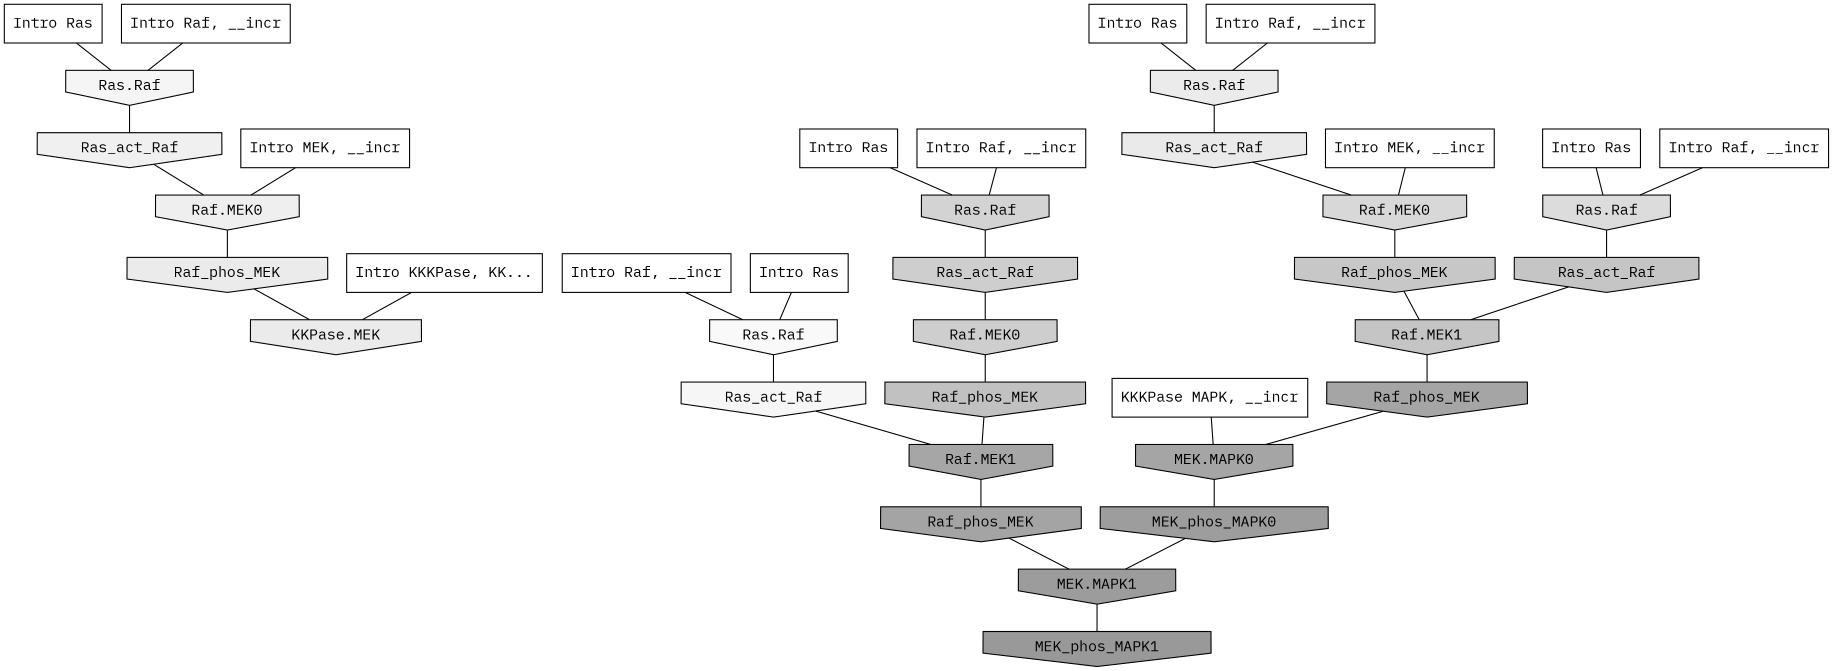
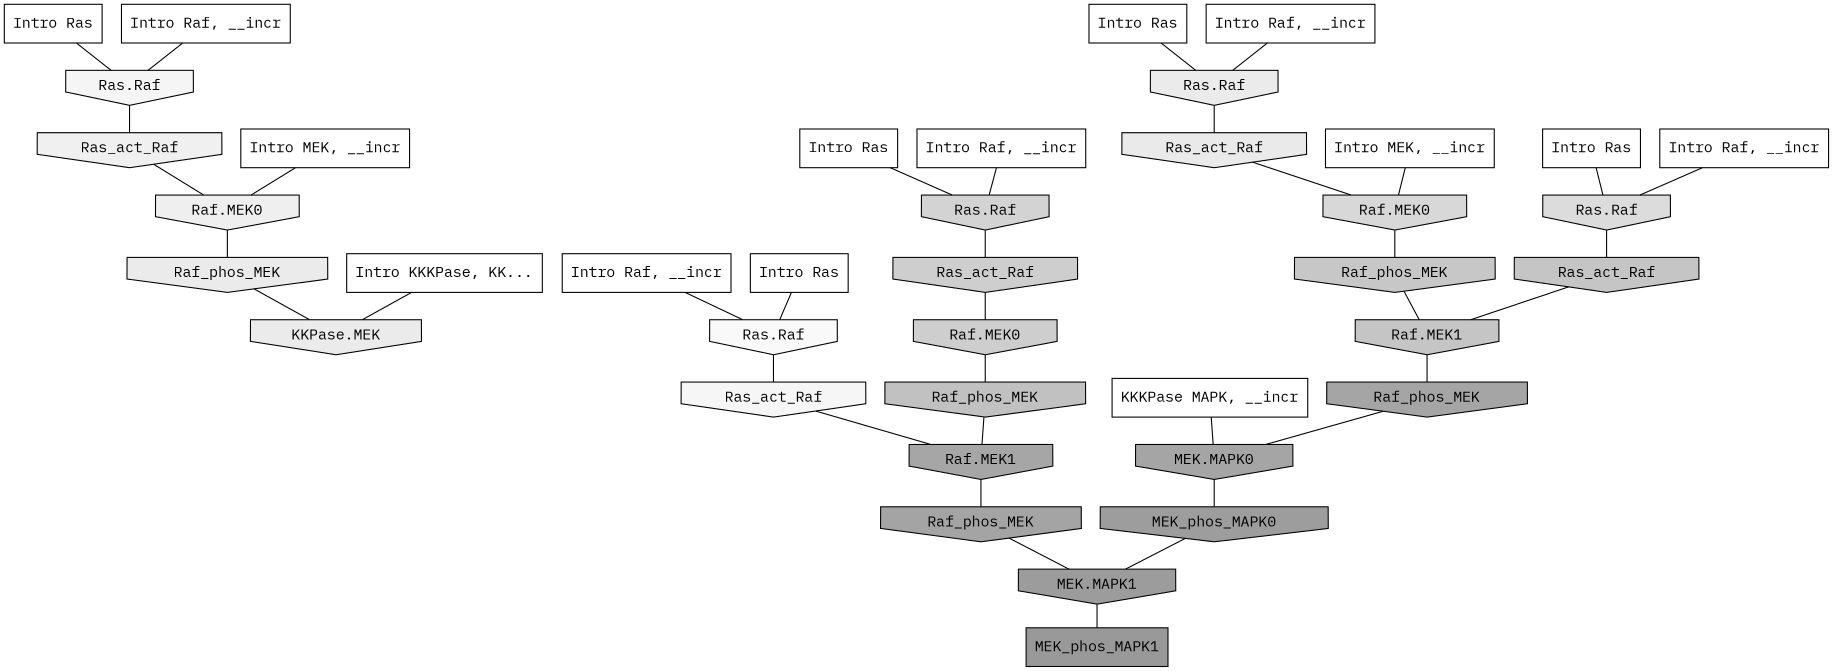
node "MEK_phos_MAPK1": shape invhouse -> box
